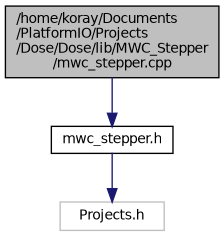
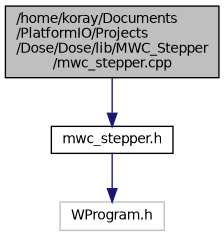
node "Projects.h": label "Projects.h" -> "WProgram.h"
